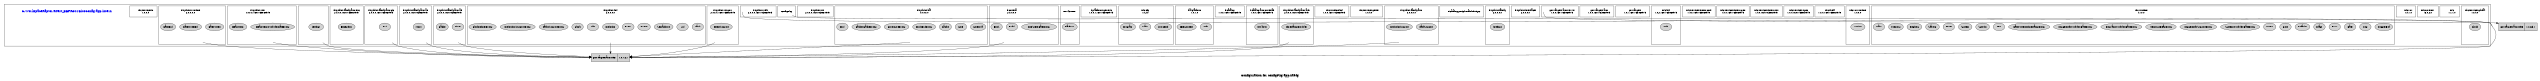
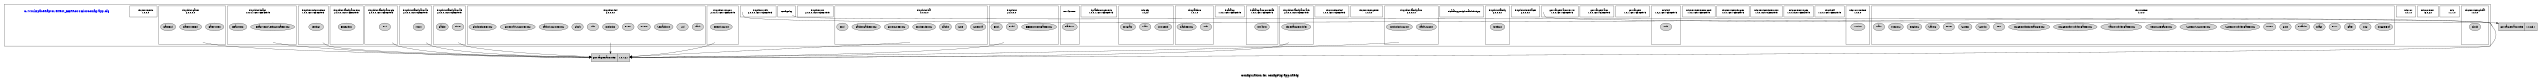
node "C:/WorkspaceRaptor/RTest_EEPROM/BiosConfig/app.intern": label "C:/WorkspaceRaptor/RTest_EEPROM/BiosConfig/app.intern" -> "C:/WorkspaceRaptor/RTest_EEPROM/BiosConfig/app.cfg"
node "ti.sysbios.runtime 2,0,0,0,0": label "ti.sysbios.runtime 2,0,0,0,0" -> "ti.sysbios.gates 2,0,0,0,0"
node "ti.sysbios.rtsv 2,0,0,0,1601763860975": label "ti.sysbios.rtsv 2,0,0,0,1601763860975" -> "ti.sysbios.heaps 2,0,0,0,1601763860975"
node "ti.sysbios.xdcruntime 1,0,0,1601763860975": added
node "ti.cortexa 2,0,0,0,0": label "ti.cortexa 2,0,0,0,0" -> "ti.sysbios 2,0,0,0,0"
node "hal.platform 1,0,1,0": label "hal.platform 1,0,1,0" -> "xdc.platform 1,0,1,0"
node "xdc.services.intern.gen 1,0,0,1601763860975": label "xdc.services.intern.gen 1,0,0,1601763860975" -> "xdc.services.xdc.gen 1,0,0,1601763860975"
node "xdc.services.spec 1,0,0,1601763860975": label "xdc.services.spec 1,0,0,1601763860975" -> "xdc.corevers.spec 1,0,0,1601763860975"
node "HeapMem_Module_GateProxy": label "HeapMem_Module_GateProxy" -> "HeapMem_Settings_GateProxy"
node "Intrinsics_SupportProxy": label "Intrinsics_SupportProxy" -> "CoreNull_SupportProxy"
node "BIOS_RtsGateProxy": label "BIOS_RtsGateProxy" -> "EEPROM_RtsGateProxy"
node "ExeContext": label "ExeContext" -> "CacheProxy"
node "GateMutex_TimestampProxy": label "GateMutex_TimestampProxy" -> "LoggerBuf_TimestampProxy"
node "Program_Module_GateProxy": label "Program_Module_GateProxy" -> "Main_Module_GateProxy"
node "LoggerBuf_SupportProxy": label "LoggerBuf_SupportProxy" -> "System_SupportProxy"
